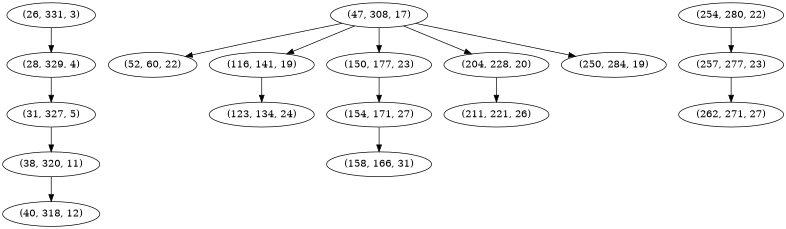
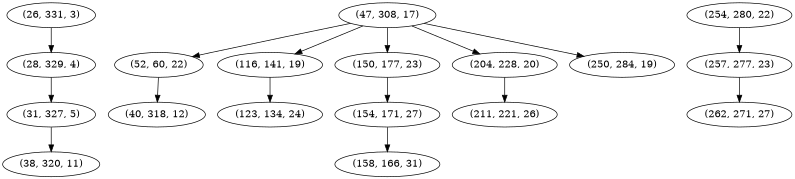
edge "(38, 320, 11)" -> "(40, 318, 12)": now "(52, 60, 22)" -> "(40, 318, 12)"
